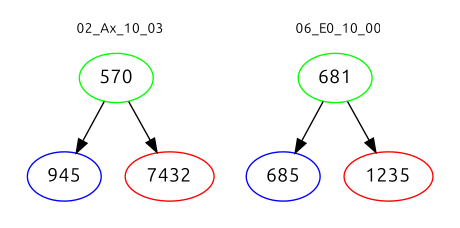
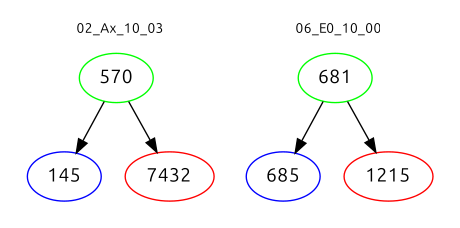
node "945": label "945" -> "145"
node "1235": label "1235" -> "1215"
